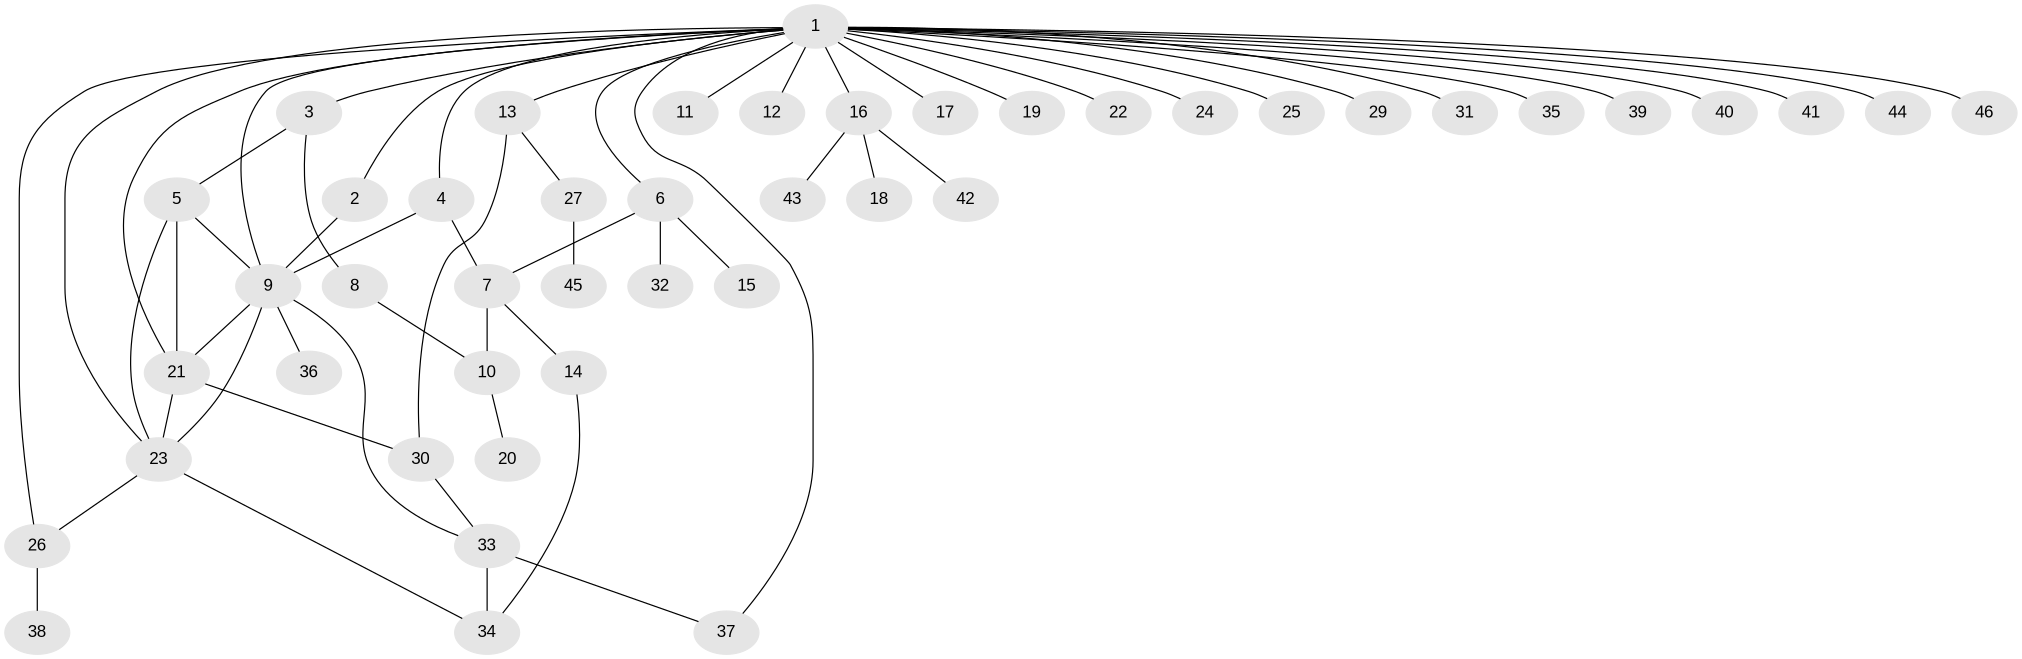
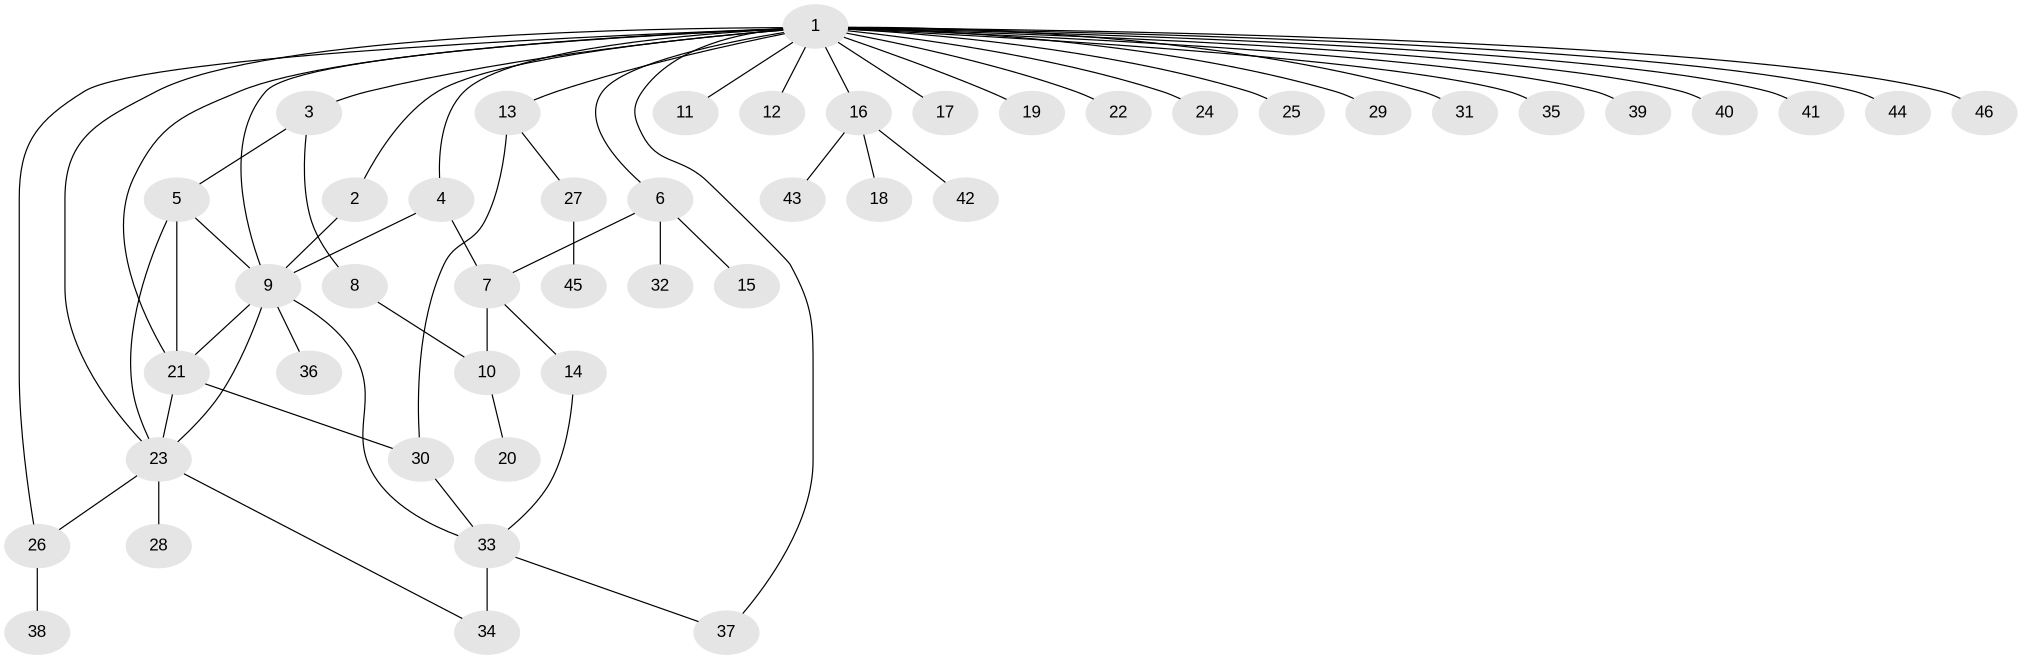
edge "14" -- "34": now "14" -- "33"
node "28": added
